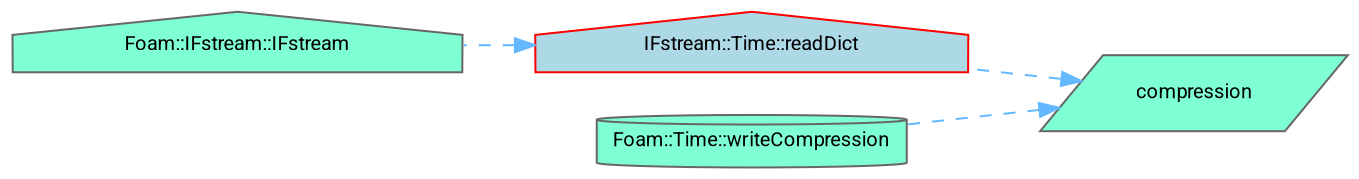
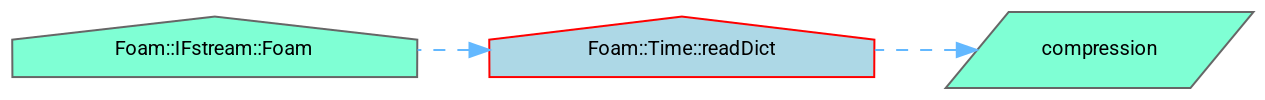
node "Foam::IFstream::IFstream": label "Foam::IFstream::IFstream" -> "Foam::IFstream::Foam"
node "IFstream::Time::readDict": label "IFstream::Time::readDict" -> "Foam::Time::readDict"
node "Foam::Time::writeCompression": removed
